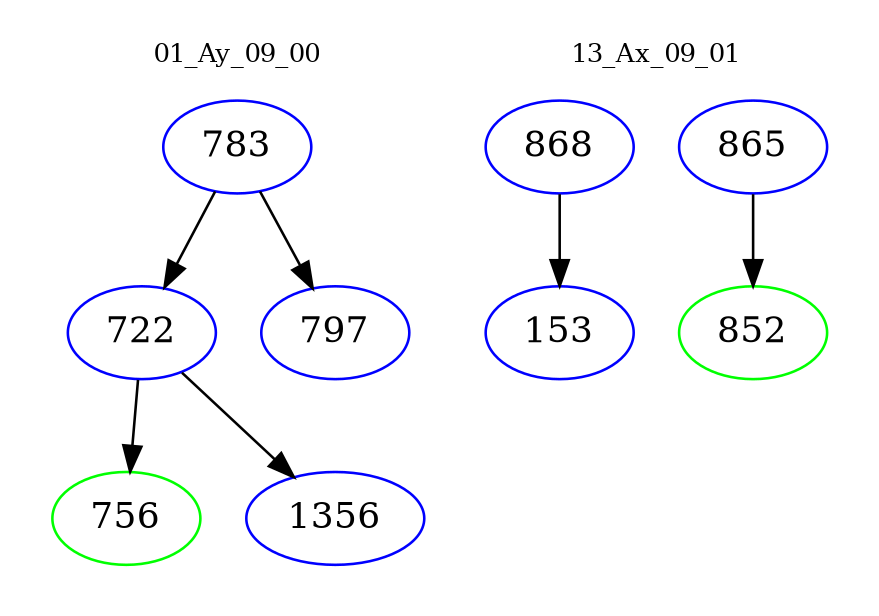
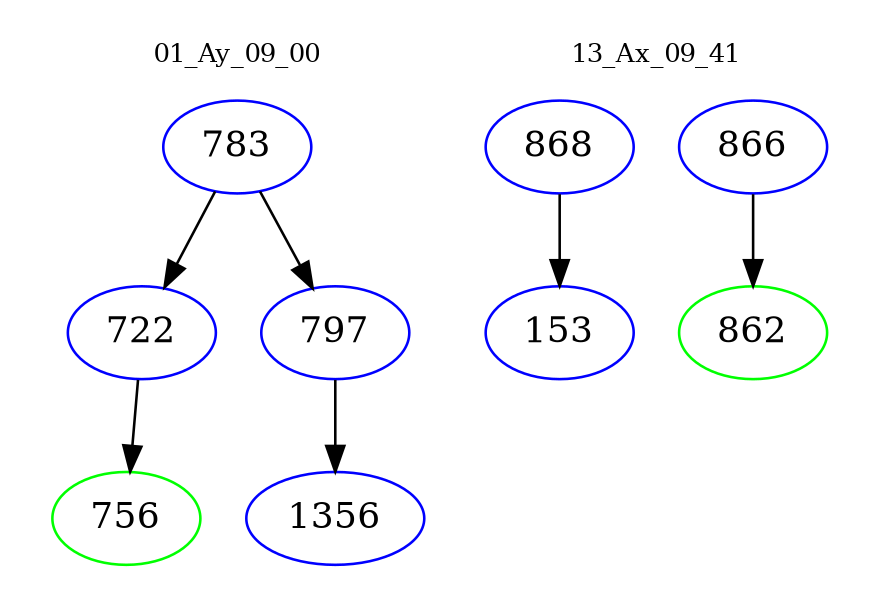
cluster "13_Ax_09_01": label "13_Ax_09_01" -> "13_Ax_09_41"
node "865": label "865" -> "866"
node "852": label "852" -> "862"
edge "722" -> "1356": now "797" -> "1356"
